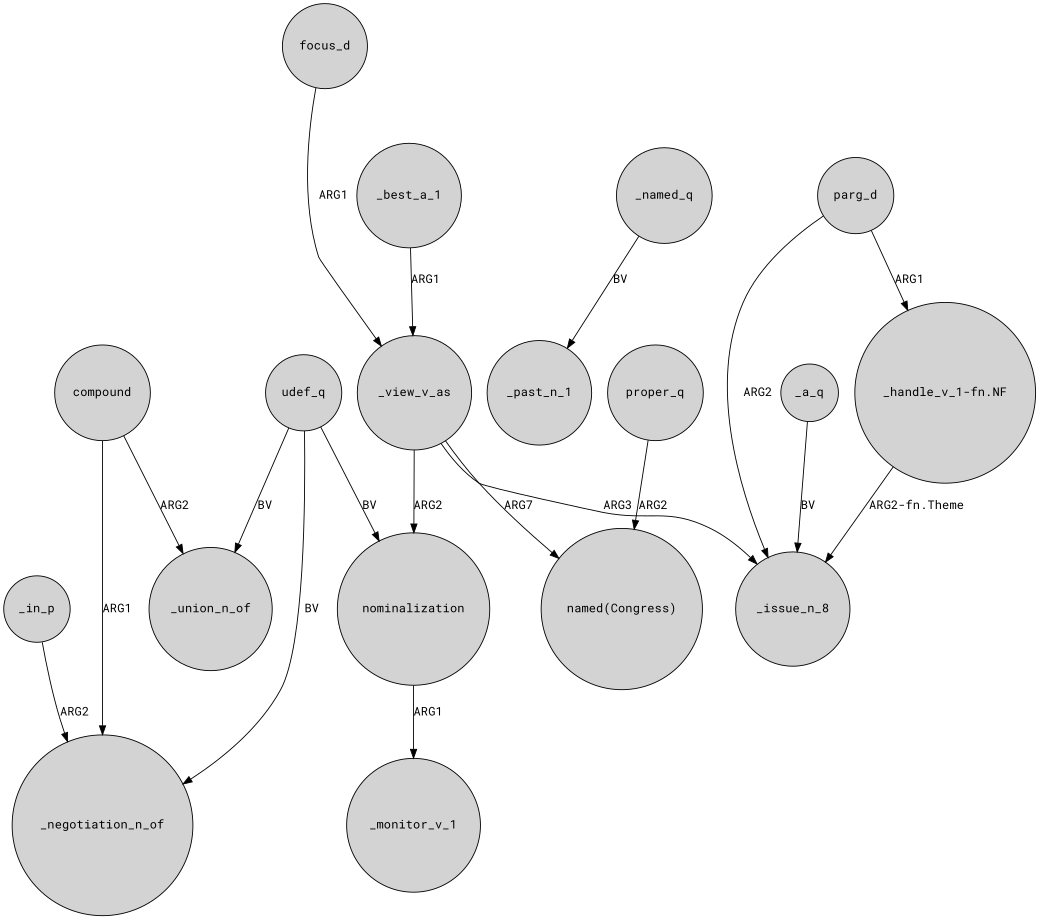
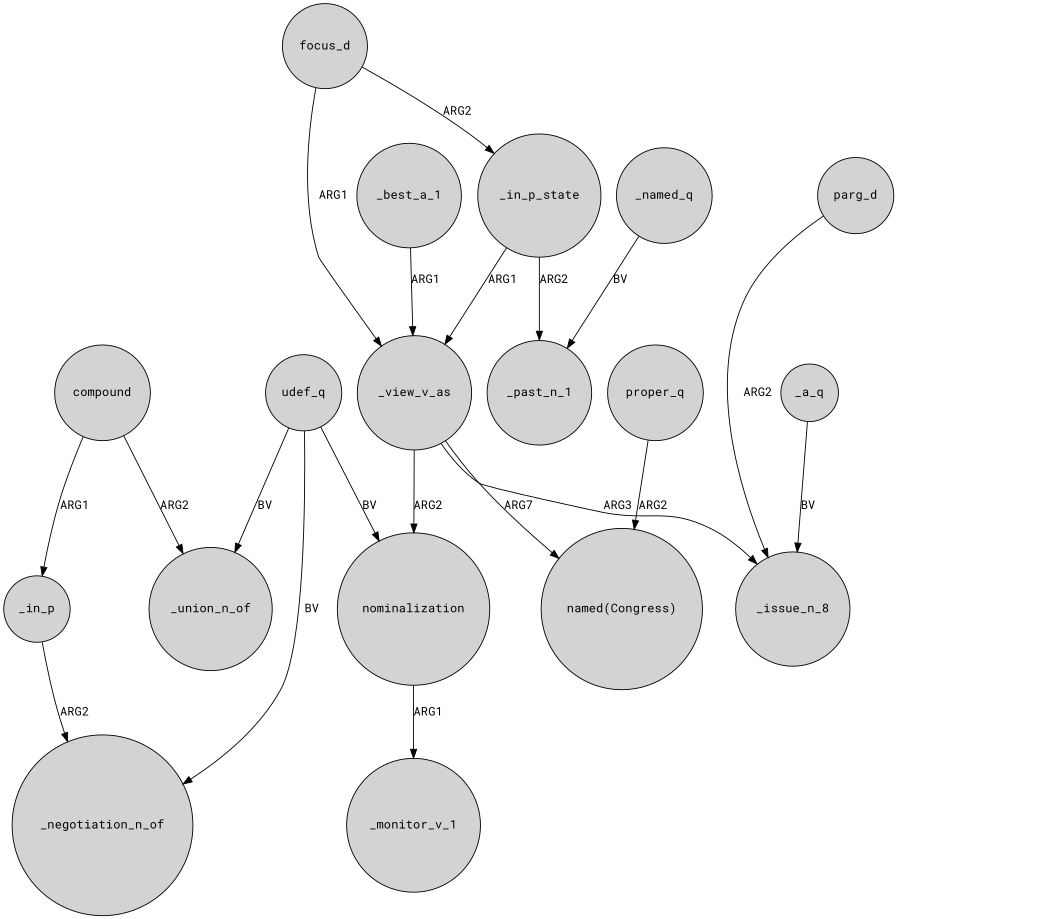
node "_in_p_state": added
node "_handle_v_1-fn.NF": removed
edge "compound" -> "_negotiation_n_of": now "compound" -> "_in_p"
